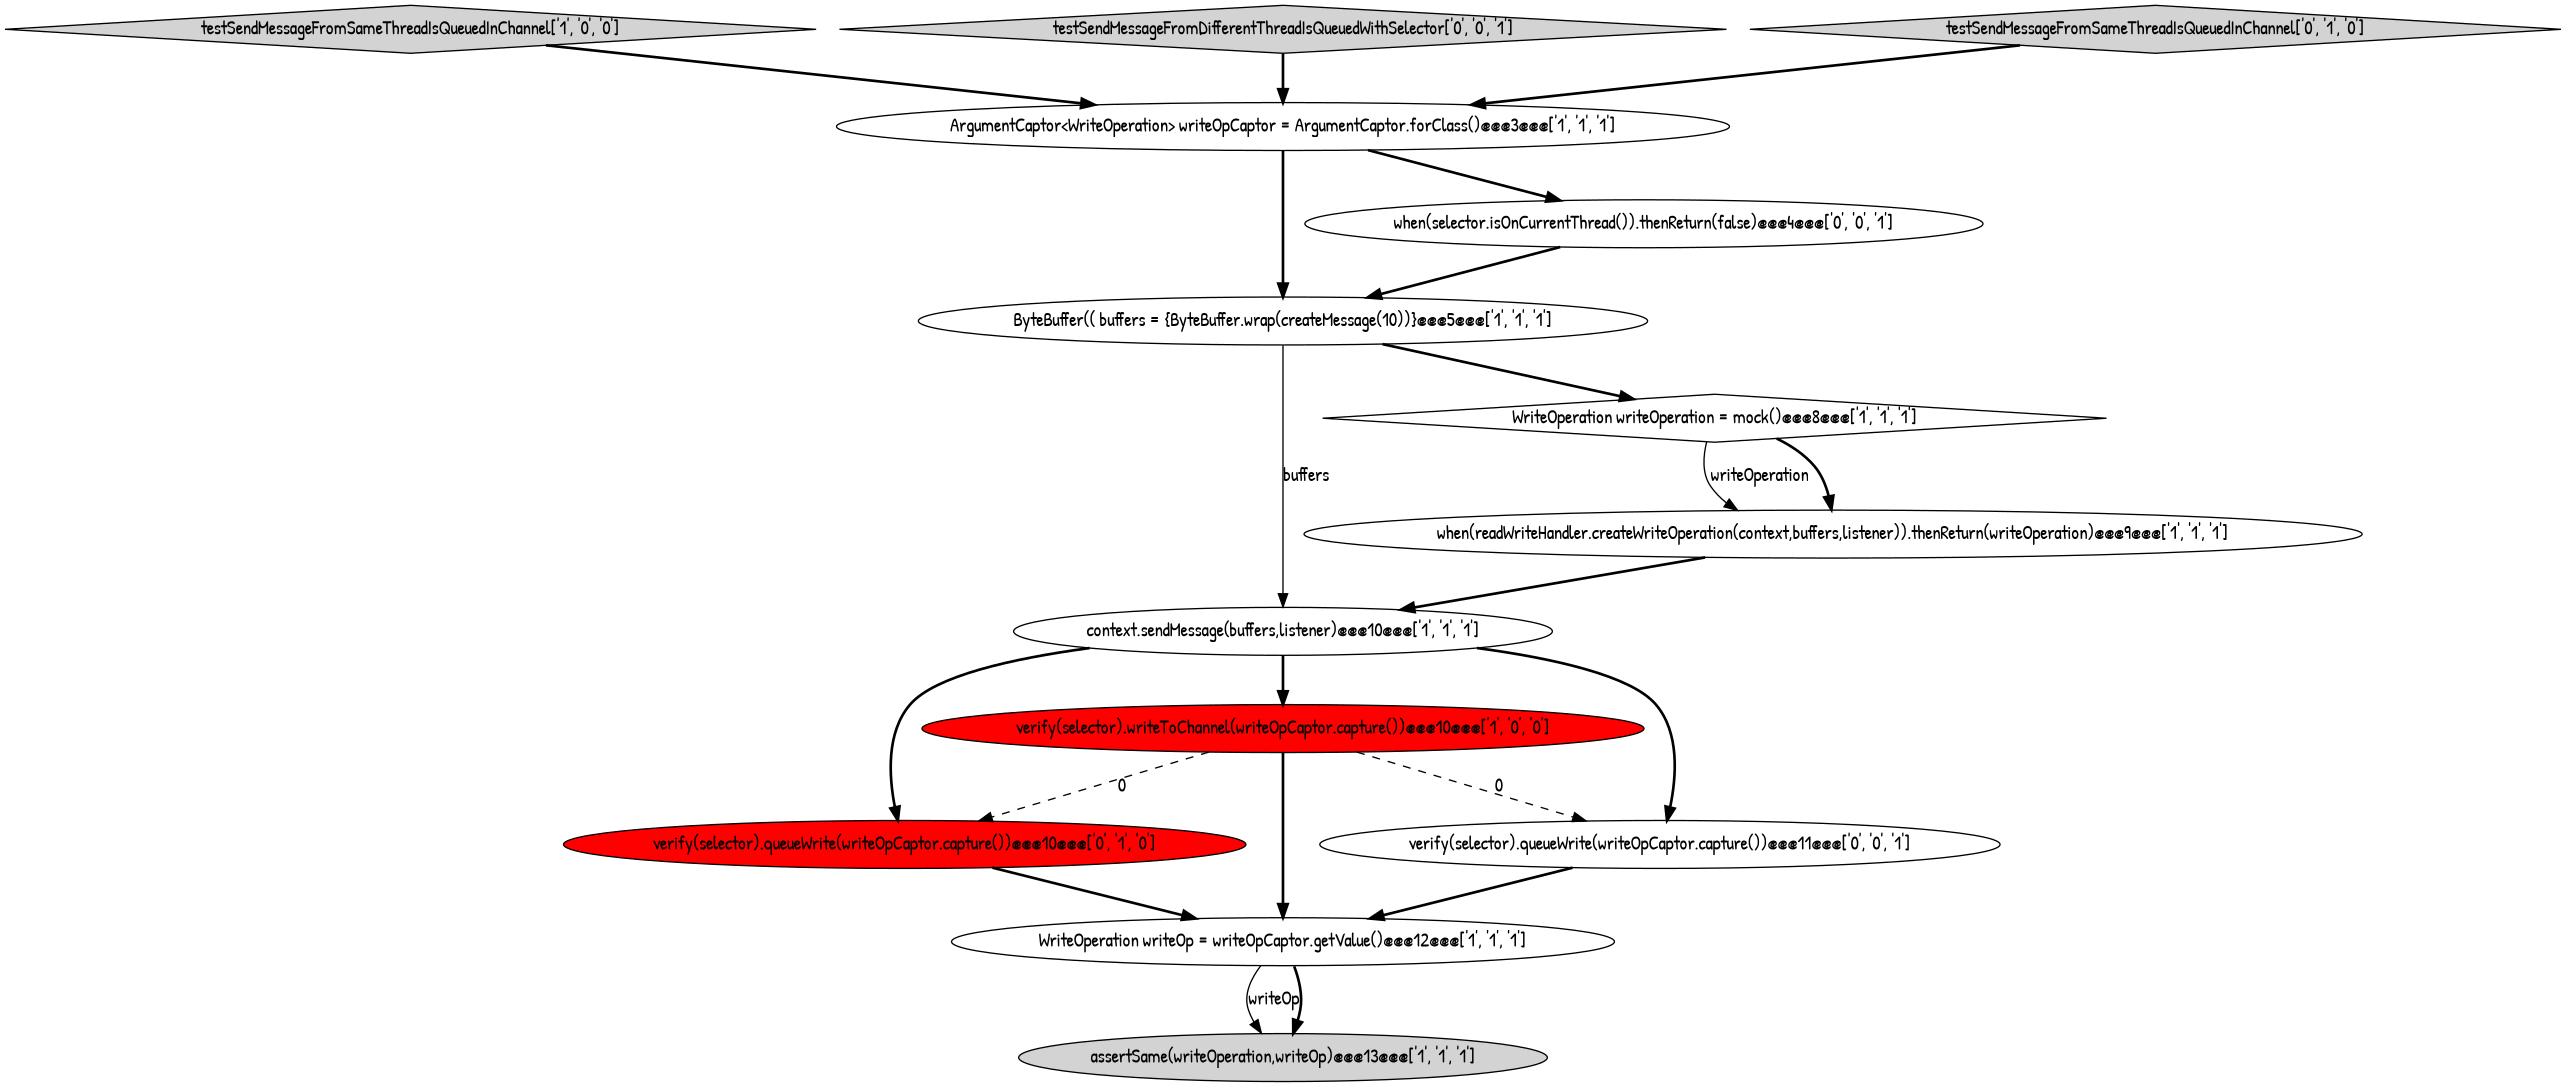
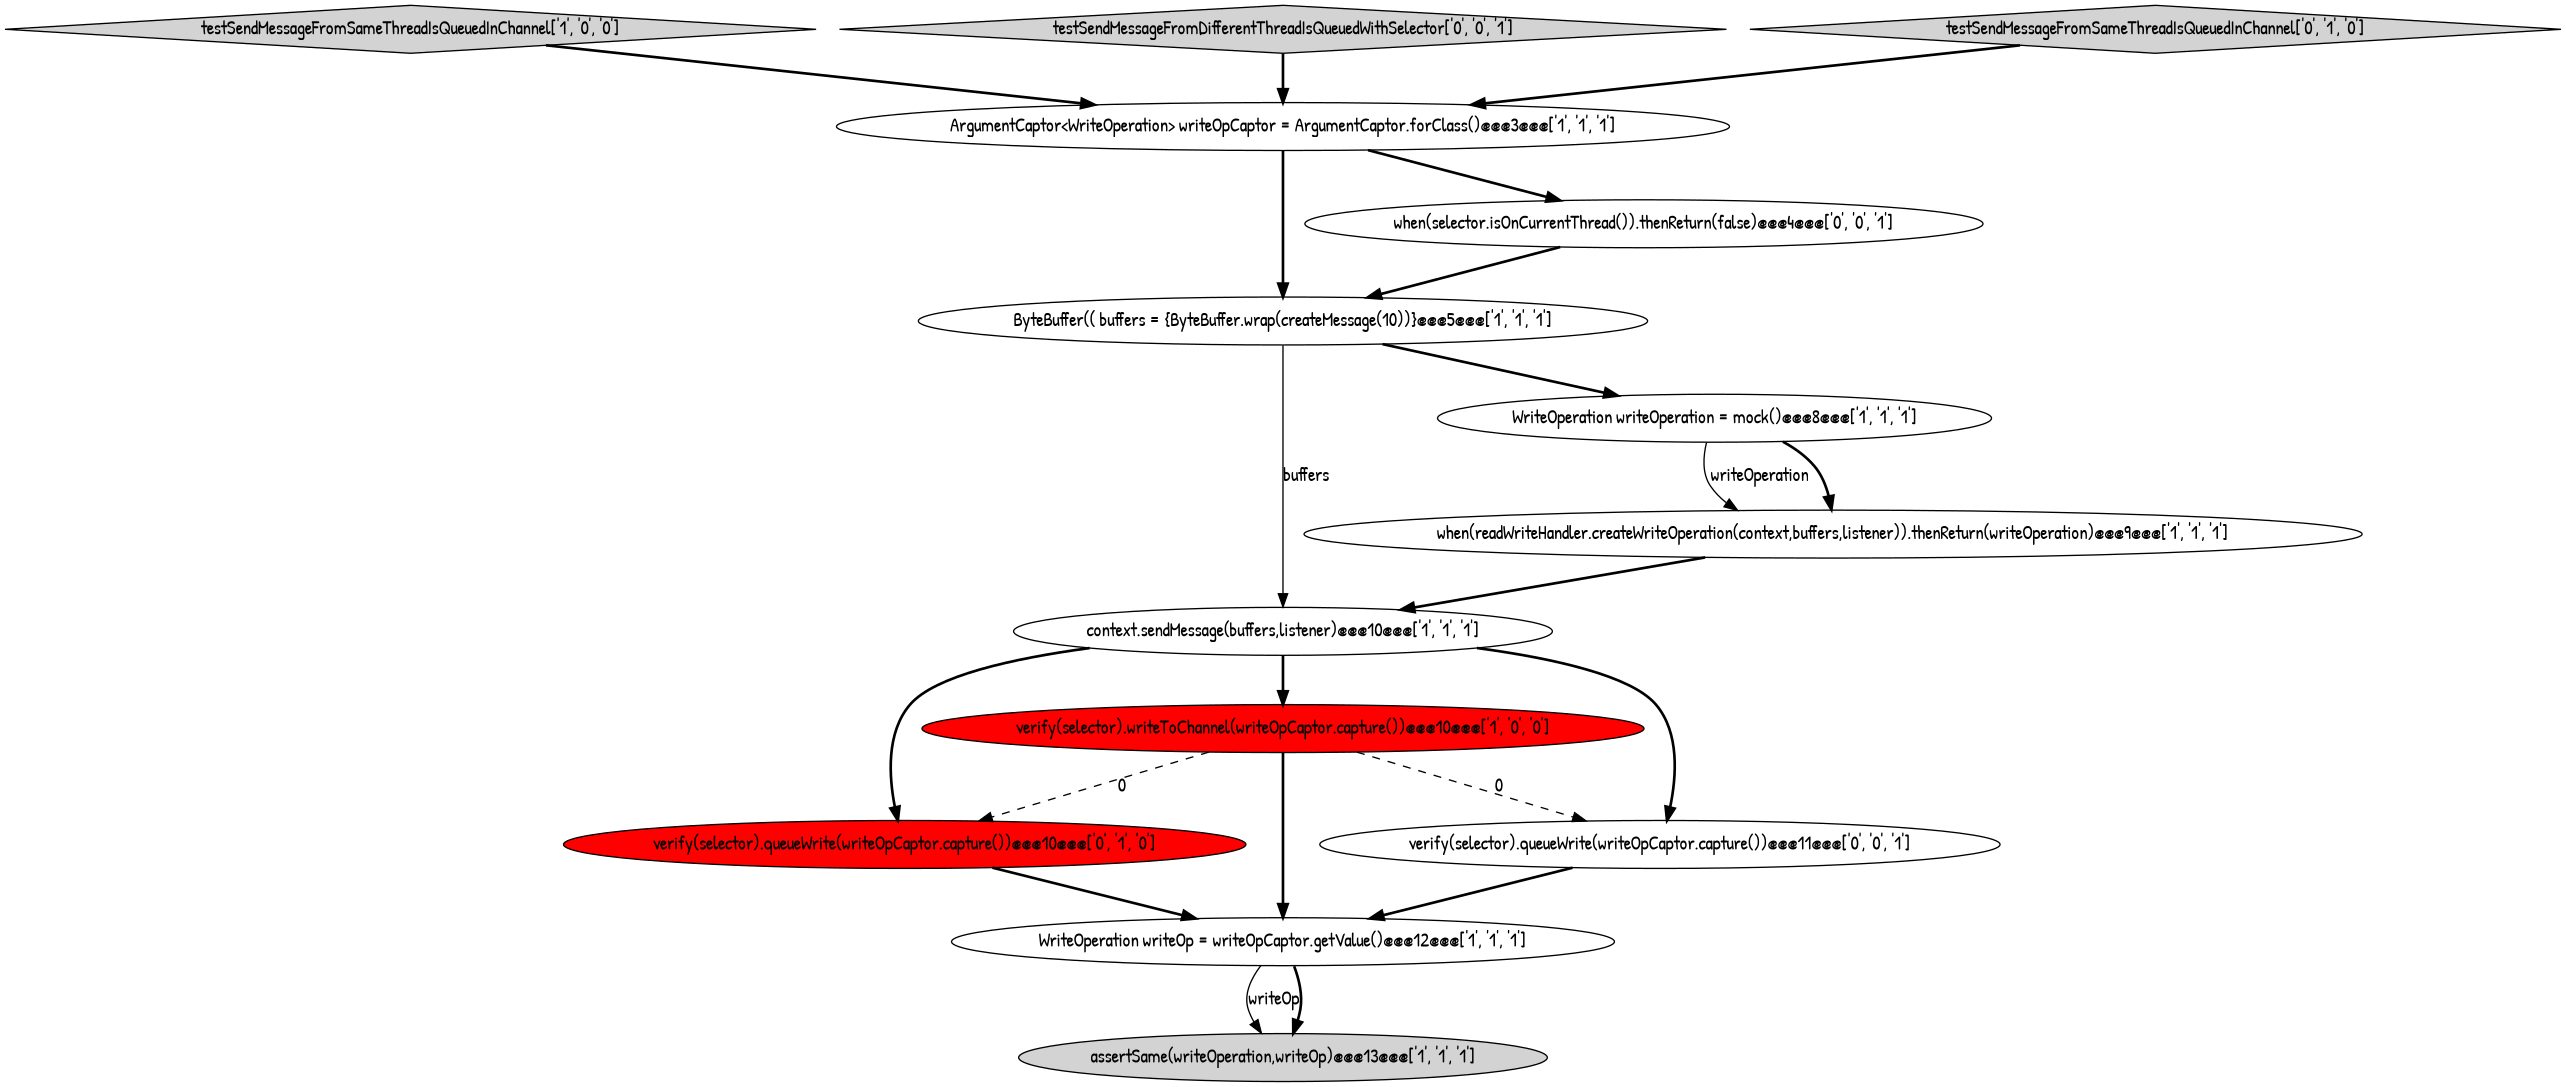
node "WriteOperation writeOperation = mock()@@@8@@@['1', '1', '1']": shape diamond -> ellipse
